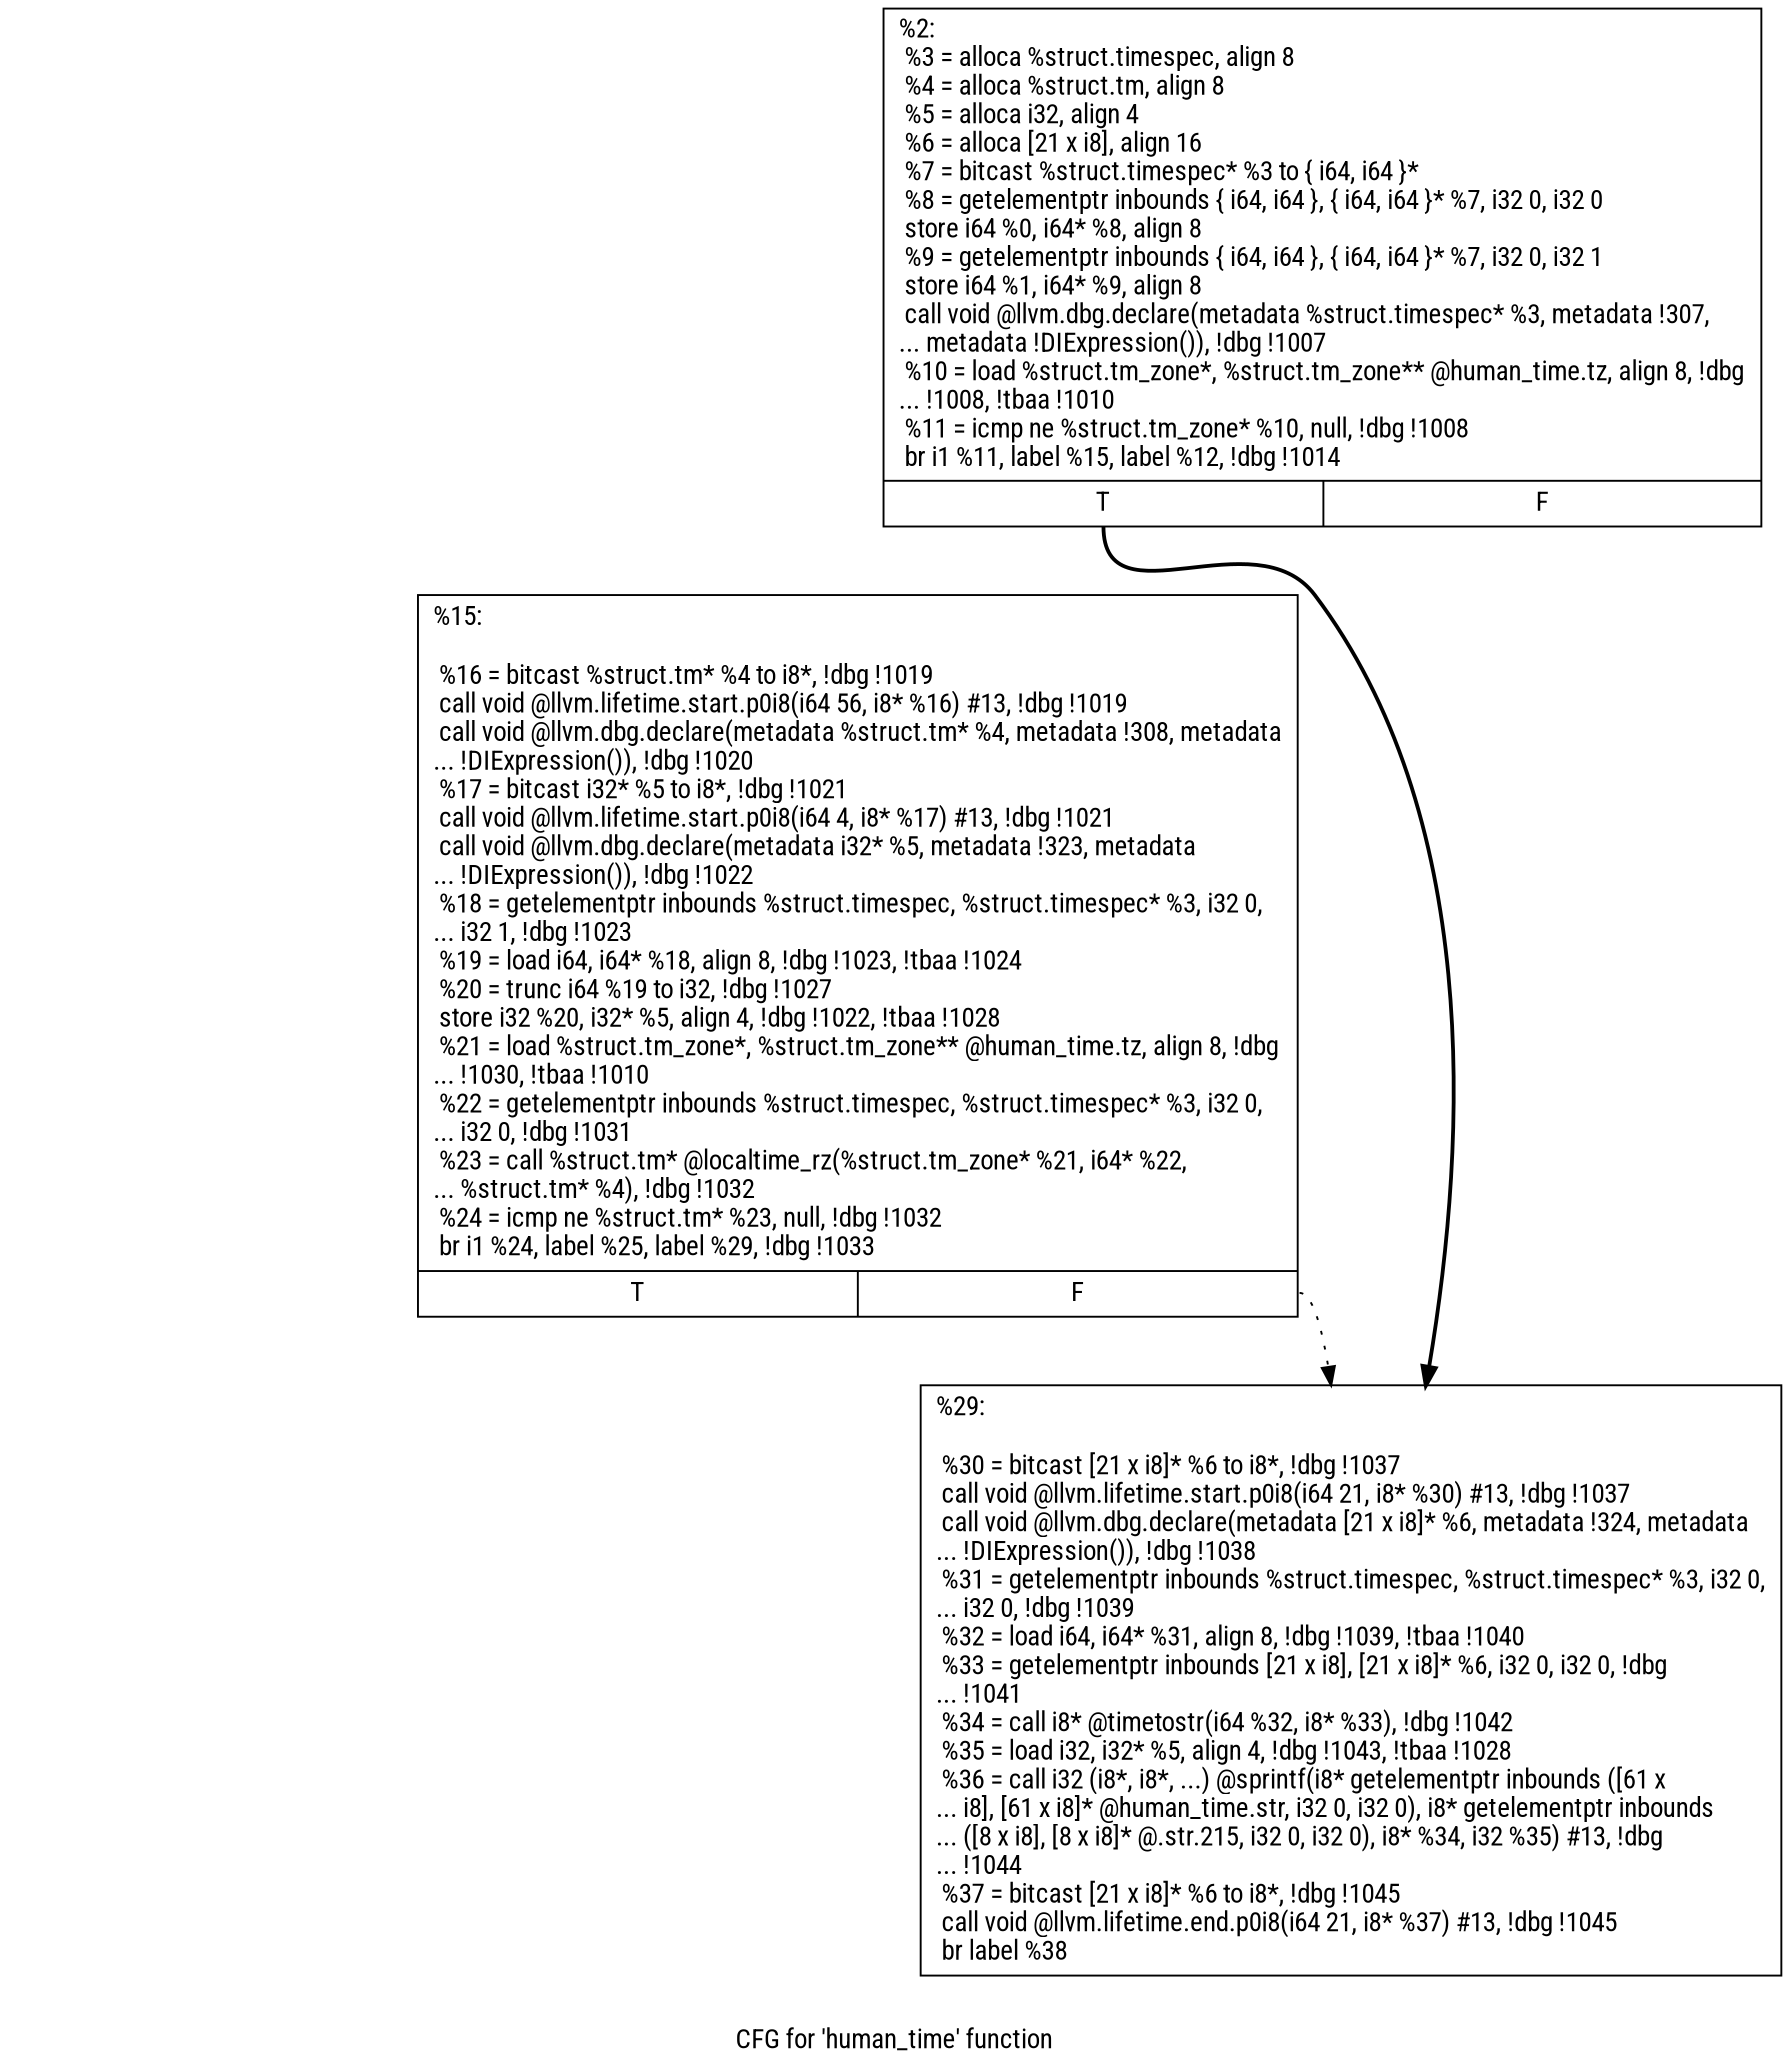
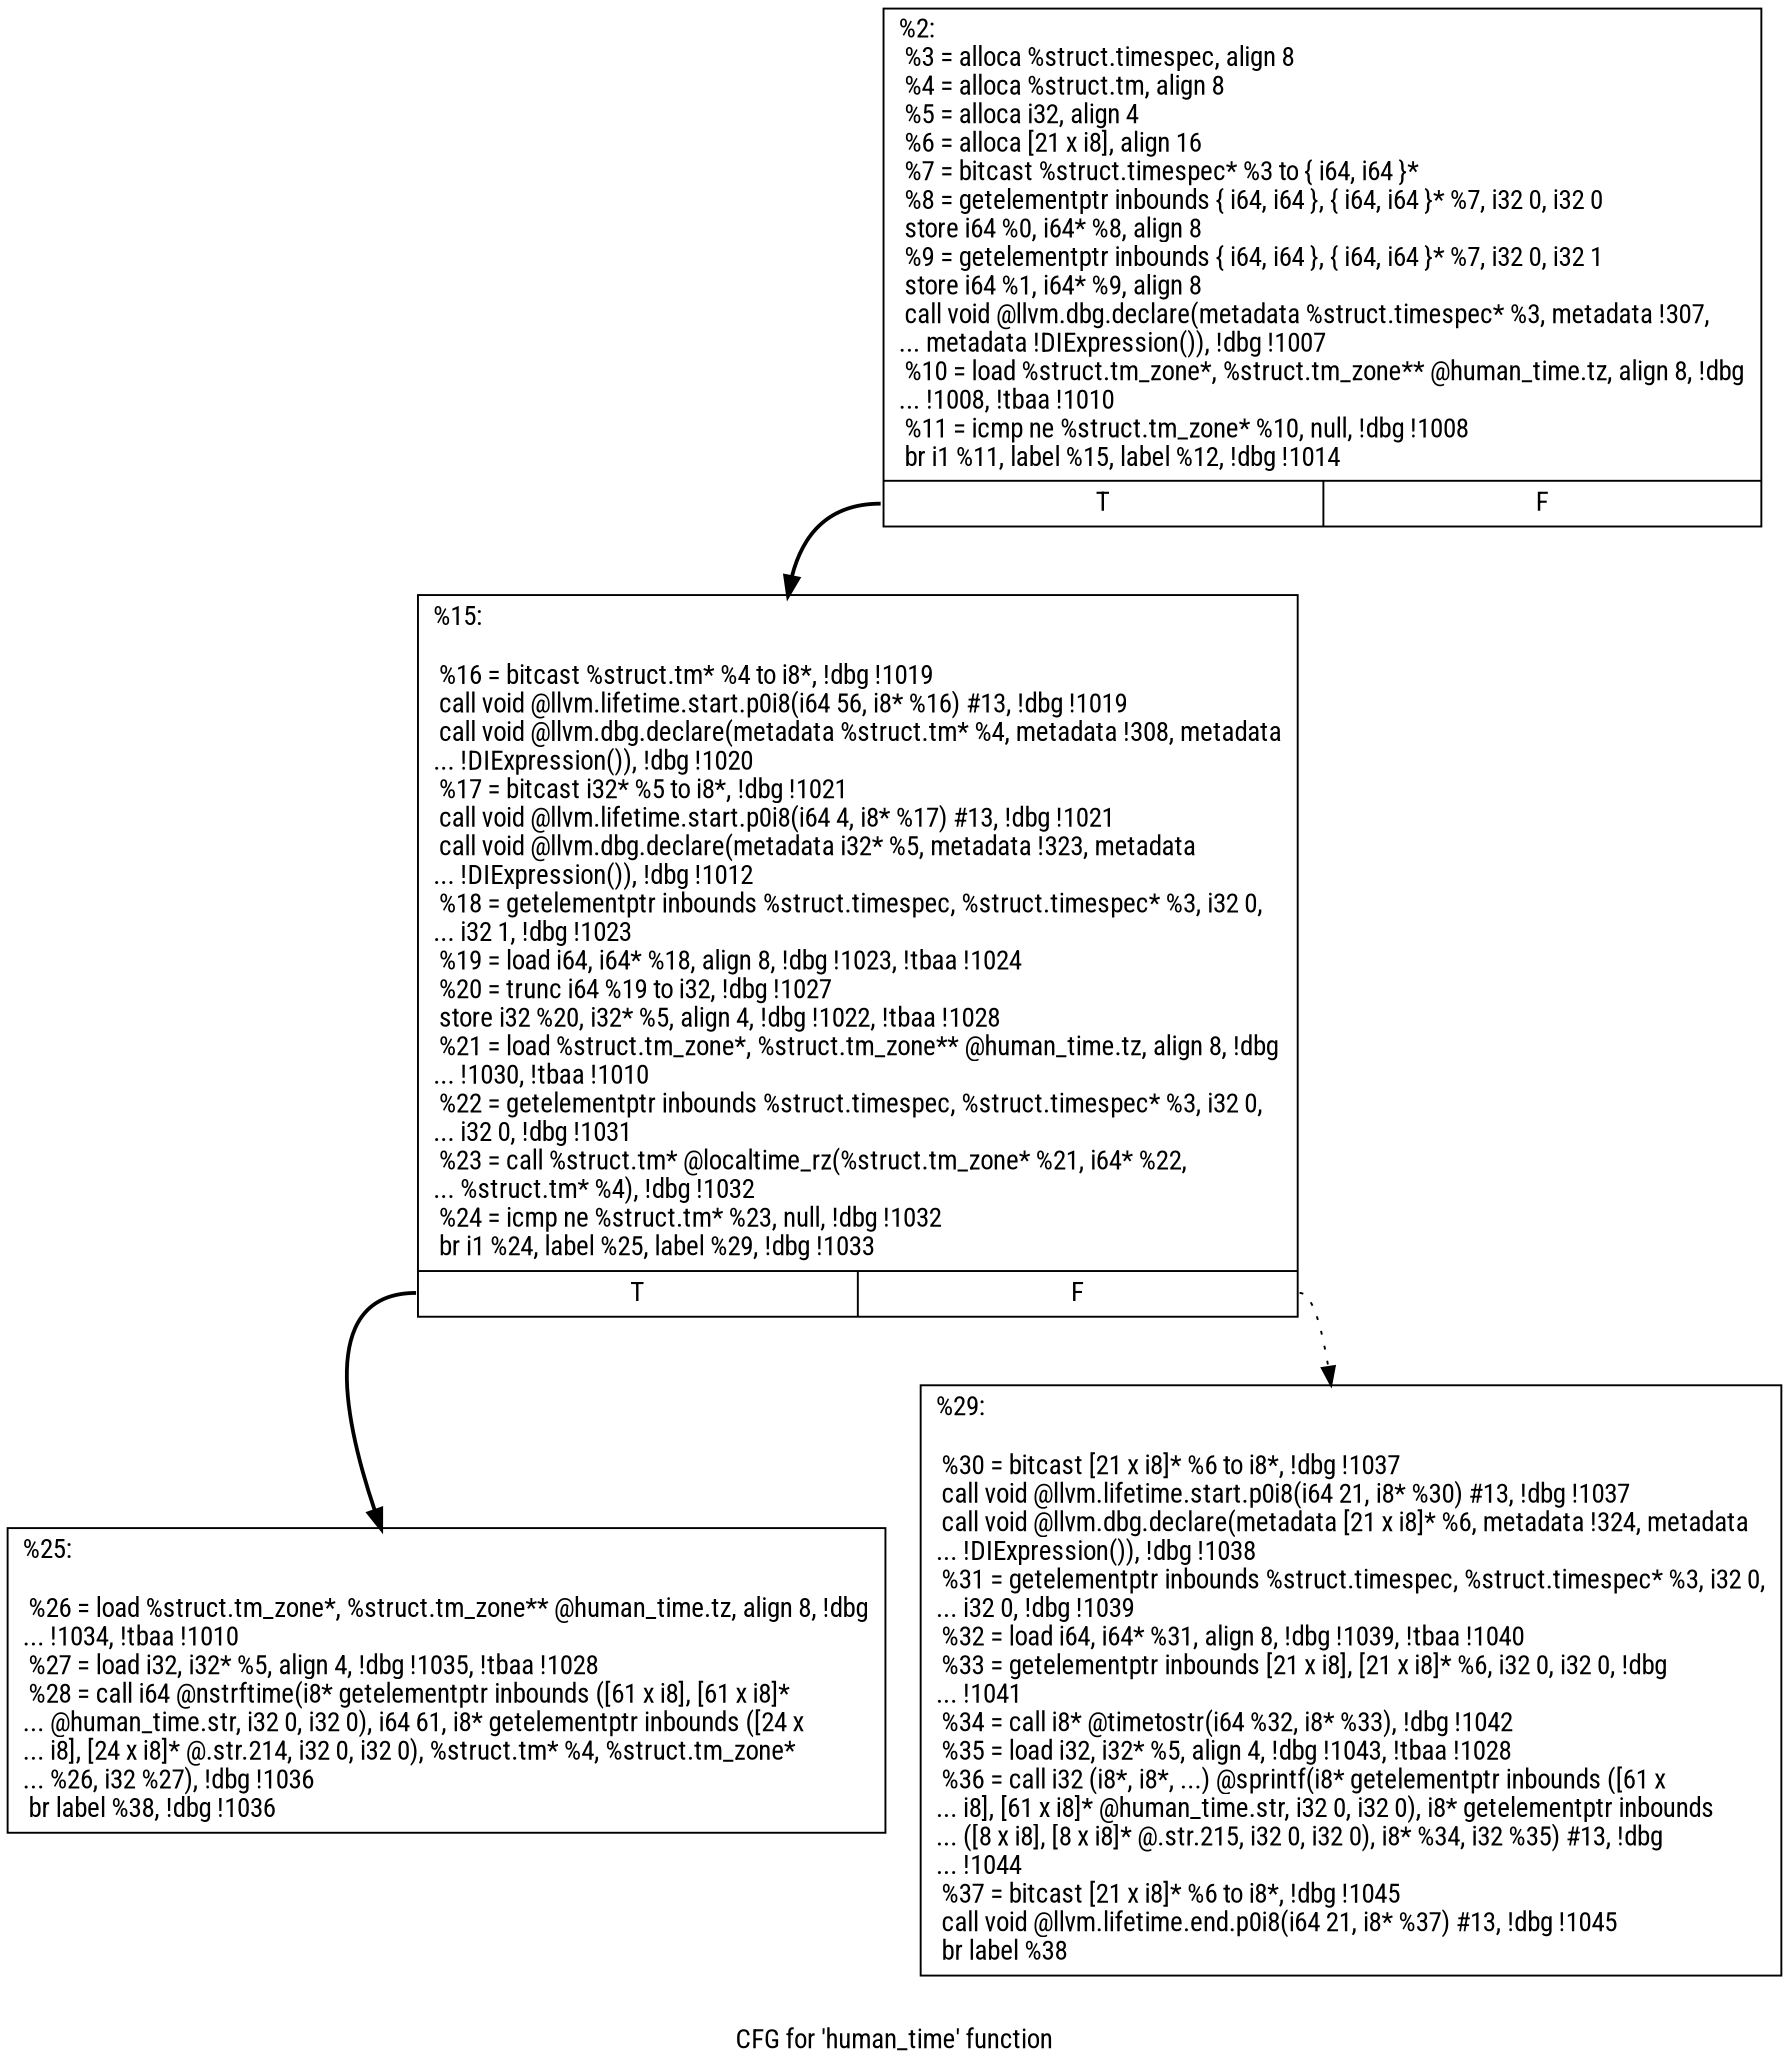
edge "%2:" -> "%29:": now "%2:" -> "%15:"
node "%15:": text "... !DIExpression()), !dbg !1022" -> "... !DIExpression()), !dbg !1012"
node "%25:": added
